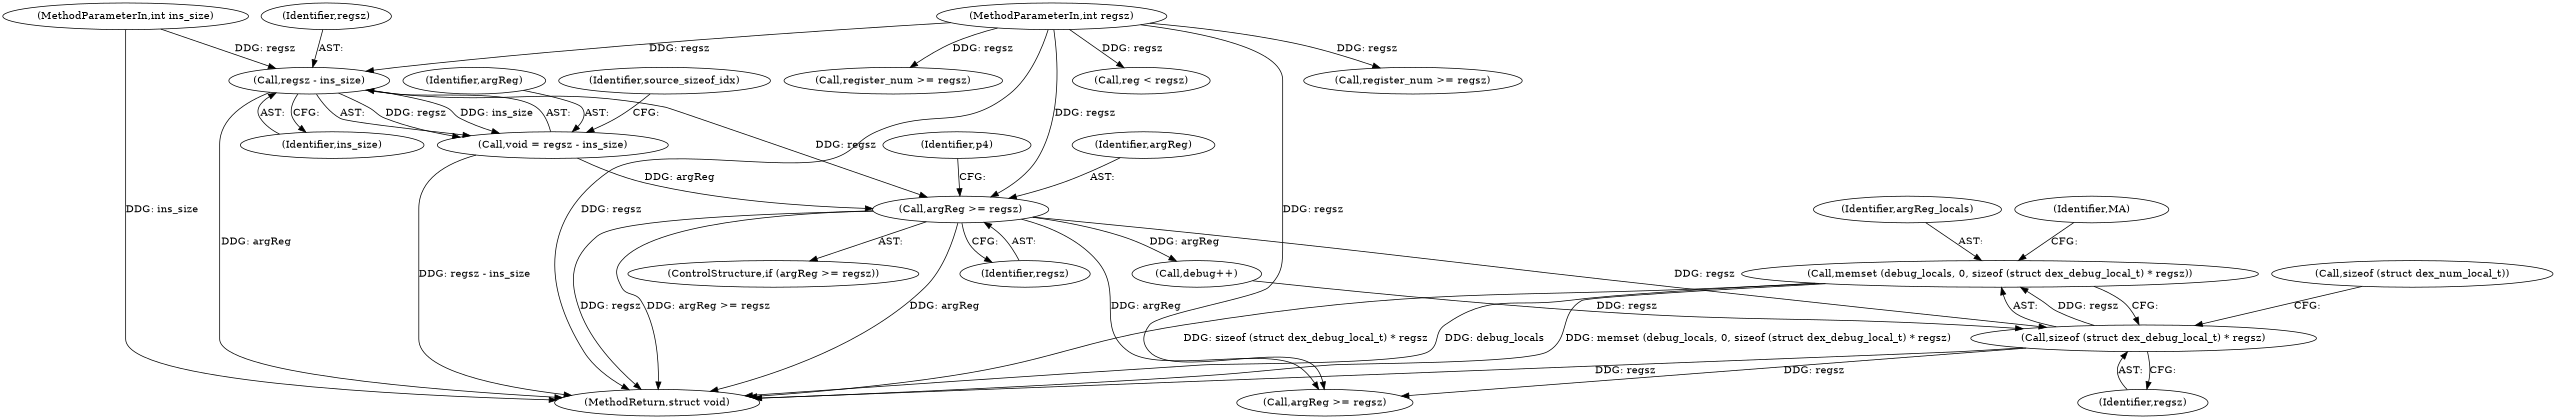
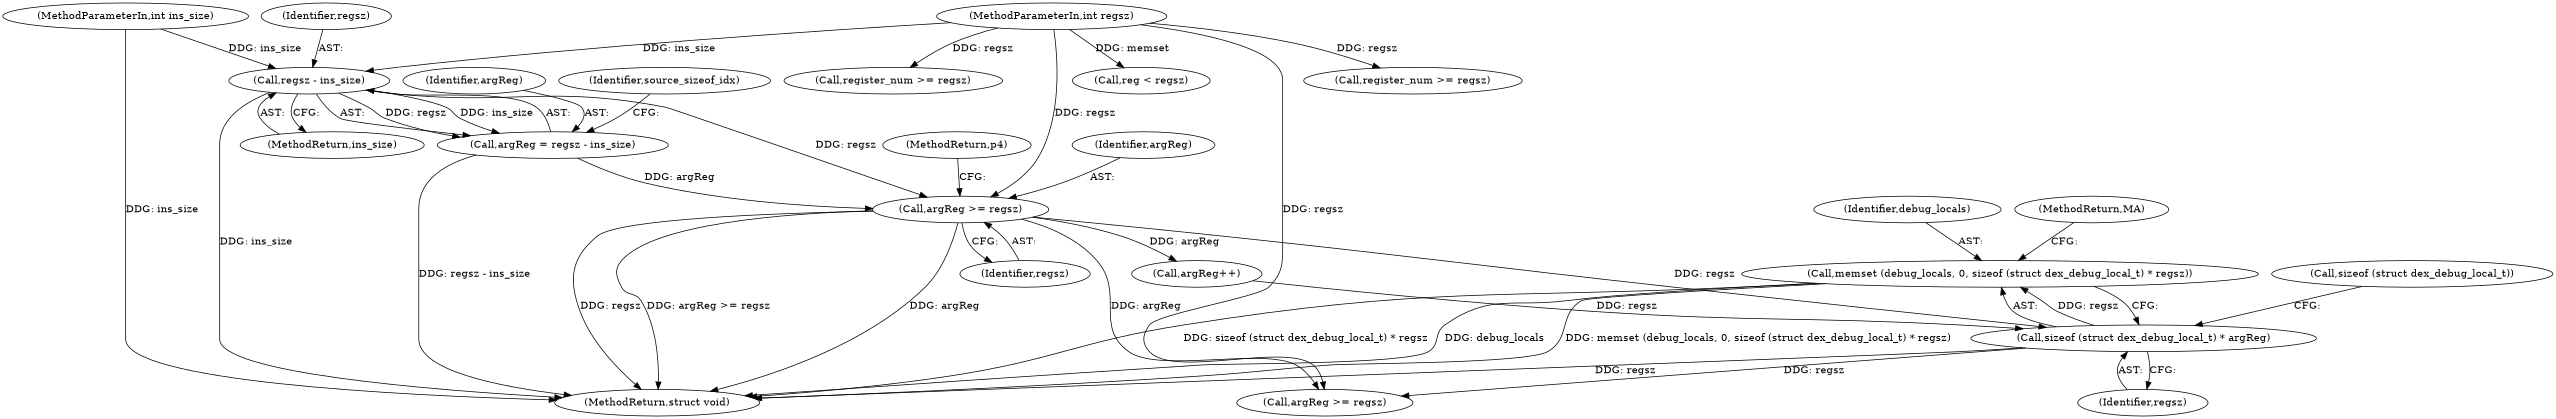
edge "(MethodParameterIn,int ins_size)" -> "(Call,regsz - ins_size)": label "DDG: regsz" -> "DDG: ins_size"
edge "(MethodParameterIn,int regsz)" -> "(Call,regsz - ins_size)": label "DDG: regsz" -> "DDG: ins_size"
edge "(MethodParameterIn,int regsz)" -> "(Call,reg < regsz)": label "DDG: regsz" -> "DDG: memset"
node "(Identifier,ins_size)": label "(Identifier,ins_size)" -> "(MethodReturn,ins_size)"
node "(Call,void = regsz - ins_size)": label "(Call,void = regsz - ins_size)" -> "(Call,argReg = regsz - ins_size)"
node "(Identifier,p4)": label "(Identifier,p4)" -> "(MethodReturn,p4)"
edge "(MethodParameterIn,int regsz)" -> "(MethodReturn,struct void)": removed, label "DDG: regsz"
node "(Identifier,argReg_locals)": label "(Identifier,argReg_locals)" -> "(Identifier,debug_locals)"
node "(Identifier,MA)": label "(Identifier,MA)" -> "(MethodReturn,MA)"
edge "(Call,regsz - ins_size)" -> "(MethodReturn,struct void)": label "DDG: argReg" -> "DDG: ins_size"
node "(ControlStructure,if (argReg >= regsz))": removed
node "(Call,debug++)": label "(Call,debug++)" -> "(Call,argReg++)"
node "(Call,sizeof (struct dex_num_local_t))": label "(Call,sizeof (struct dex_num_local_t))" -> "(Call,sizeof (struct dex_debug_local_t))"
node "(Call,sizeof (struct dex_debug_local_t) * regsz)": label "(Call,sizeof (struct dex_debug_local_t) * regsz)" -> "(Call,sizeof (struct dex_debug_local_t) * argReg)"
